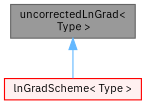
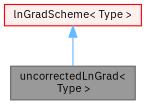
edge "lnGradScheme< Type >" -> "uncorrectedLnGrad< Type >": reversed
